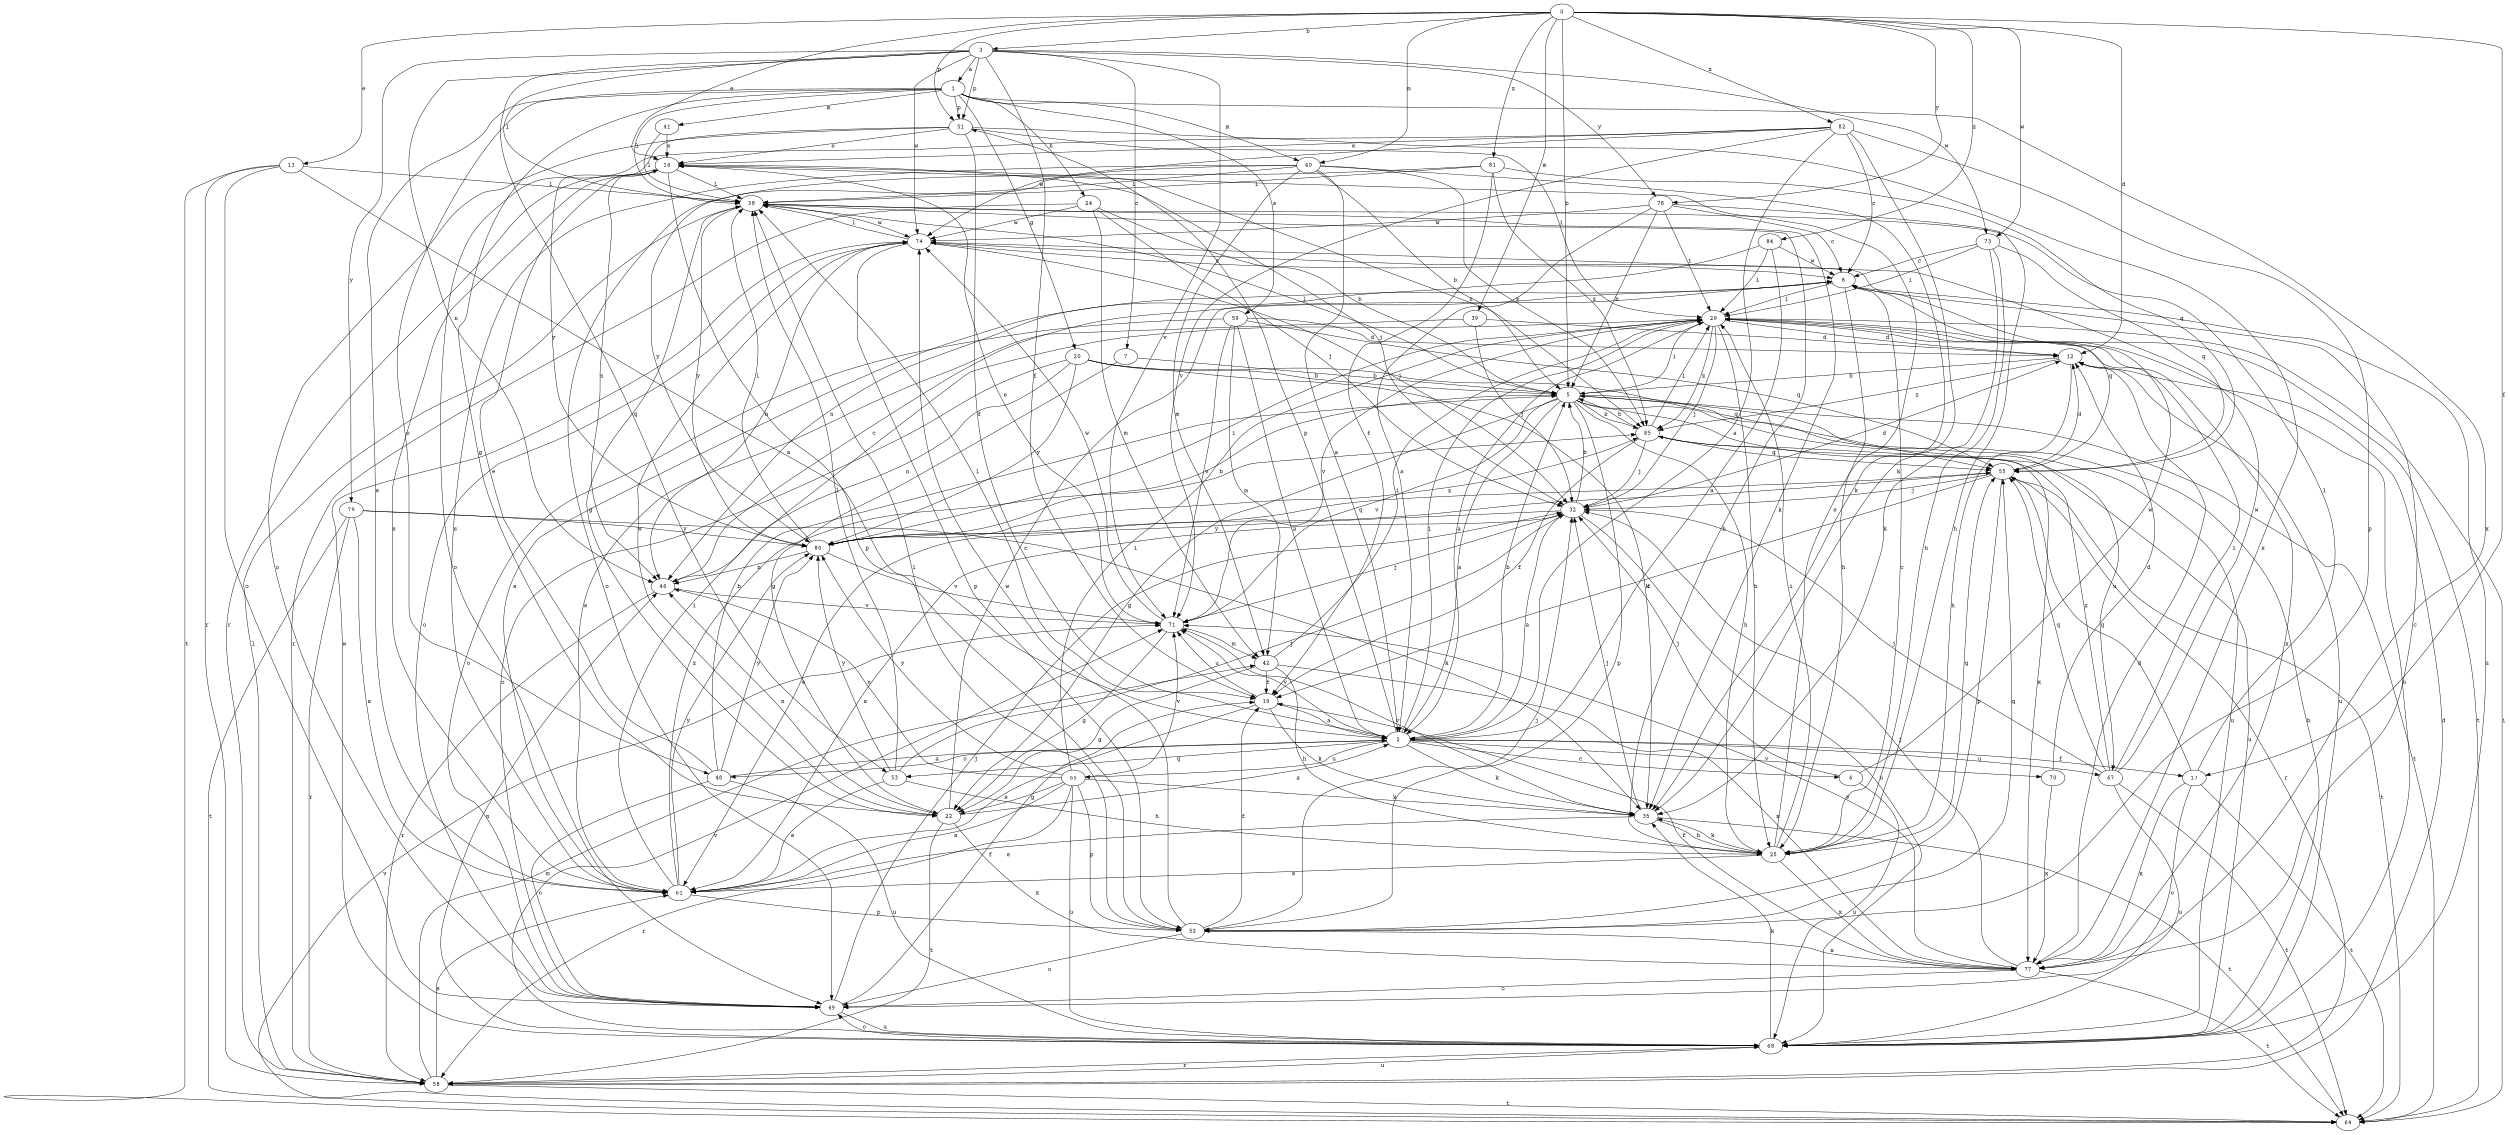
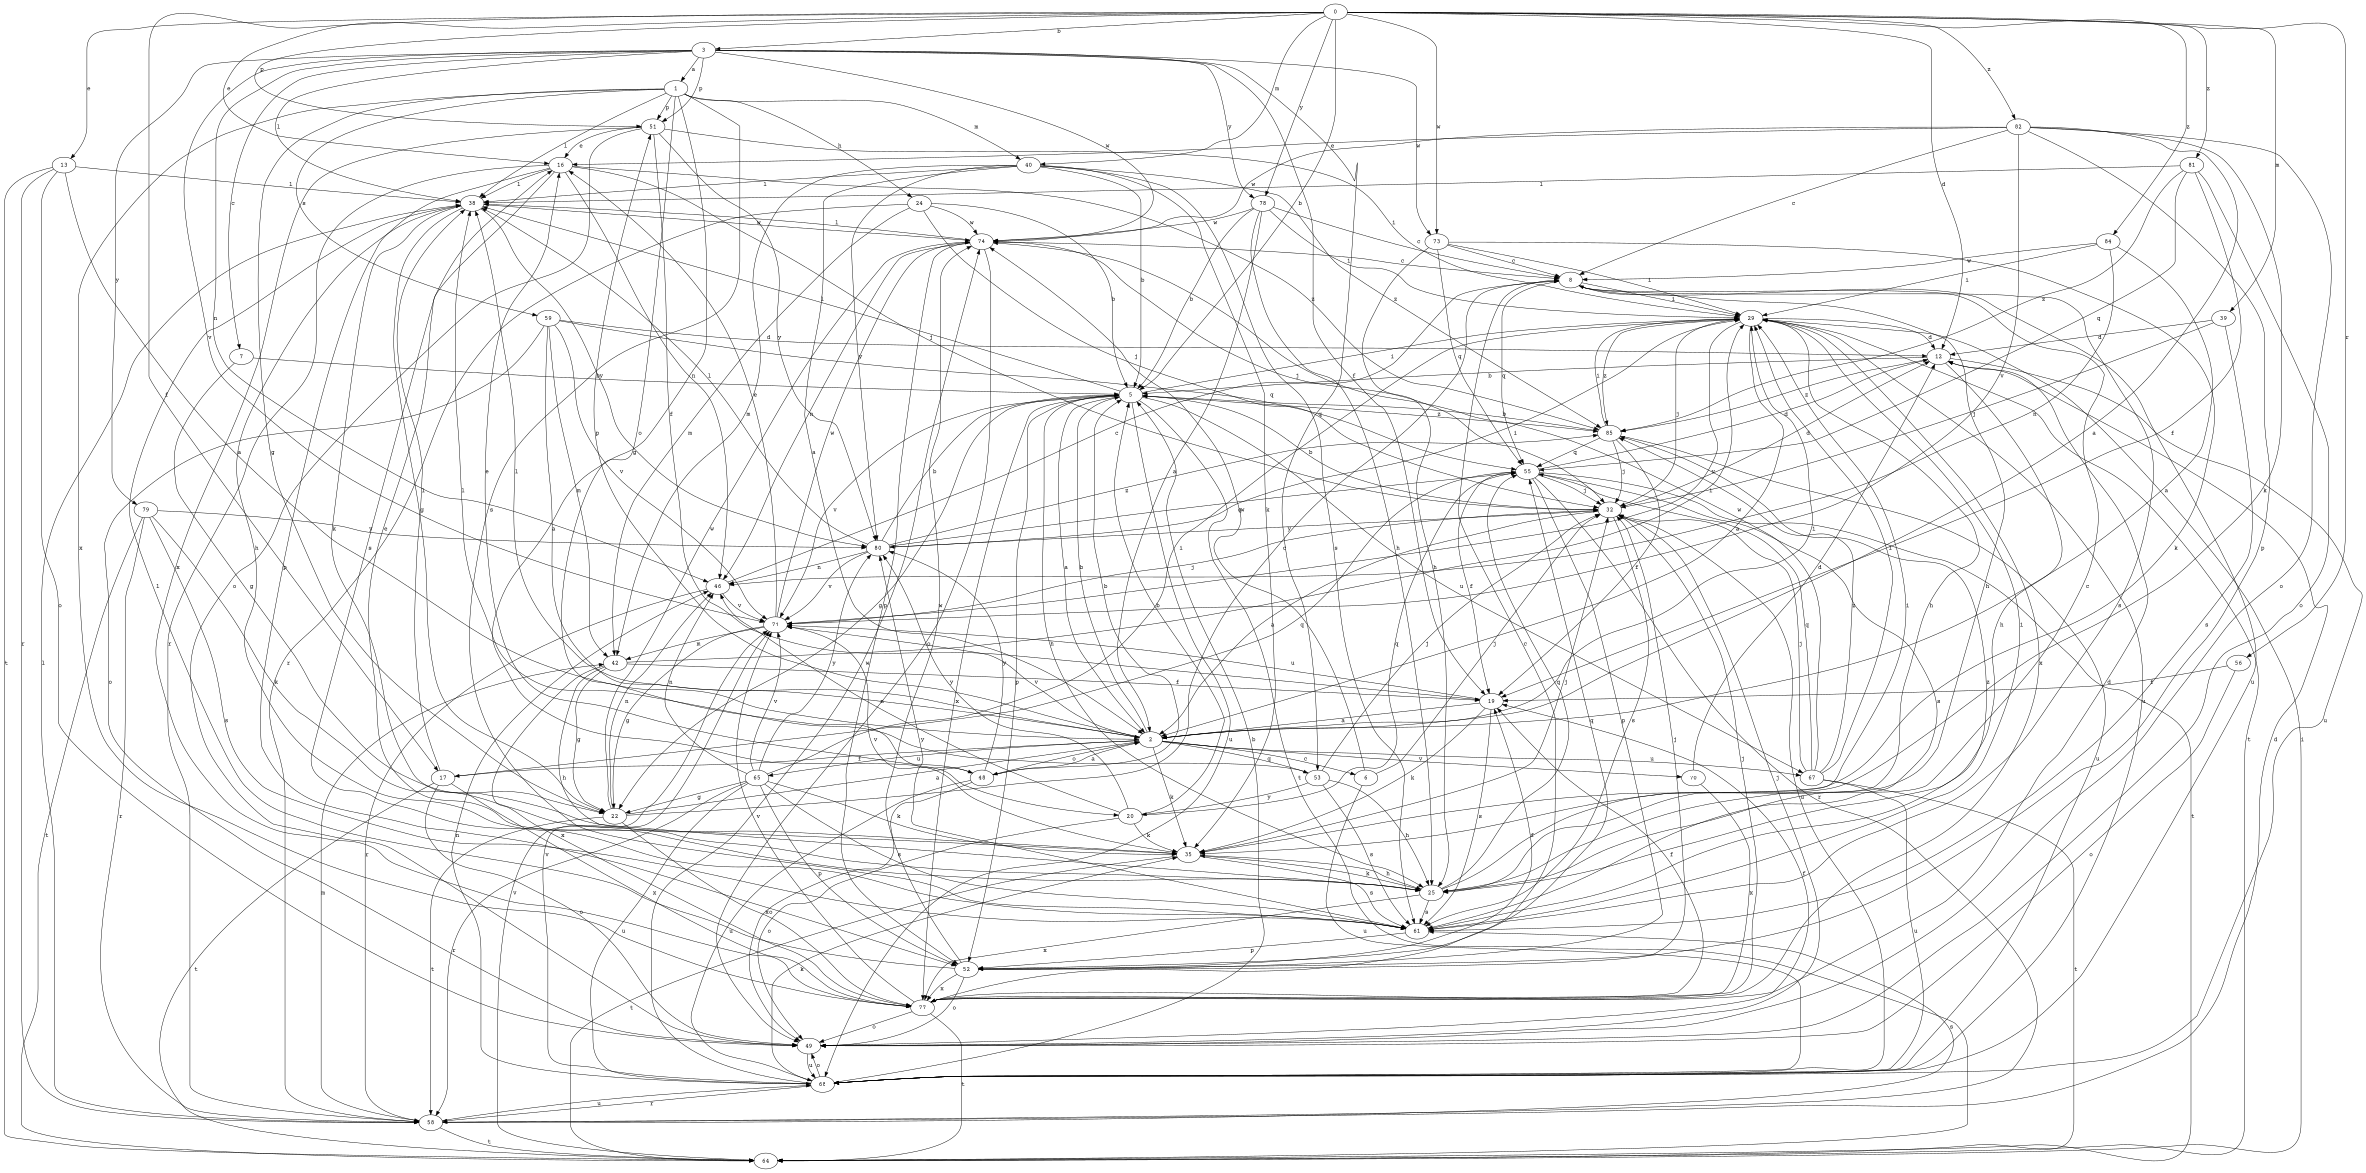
node "41": removed
node "56": added
edge "53" -> "80": now "53" -> "20"
